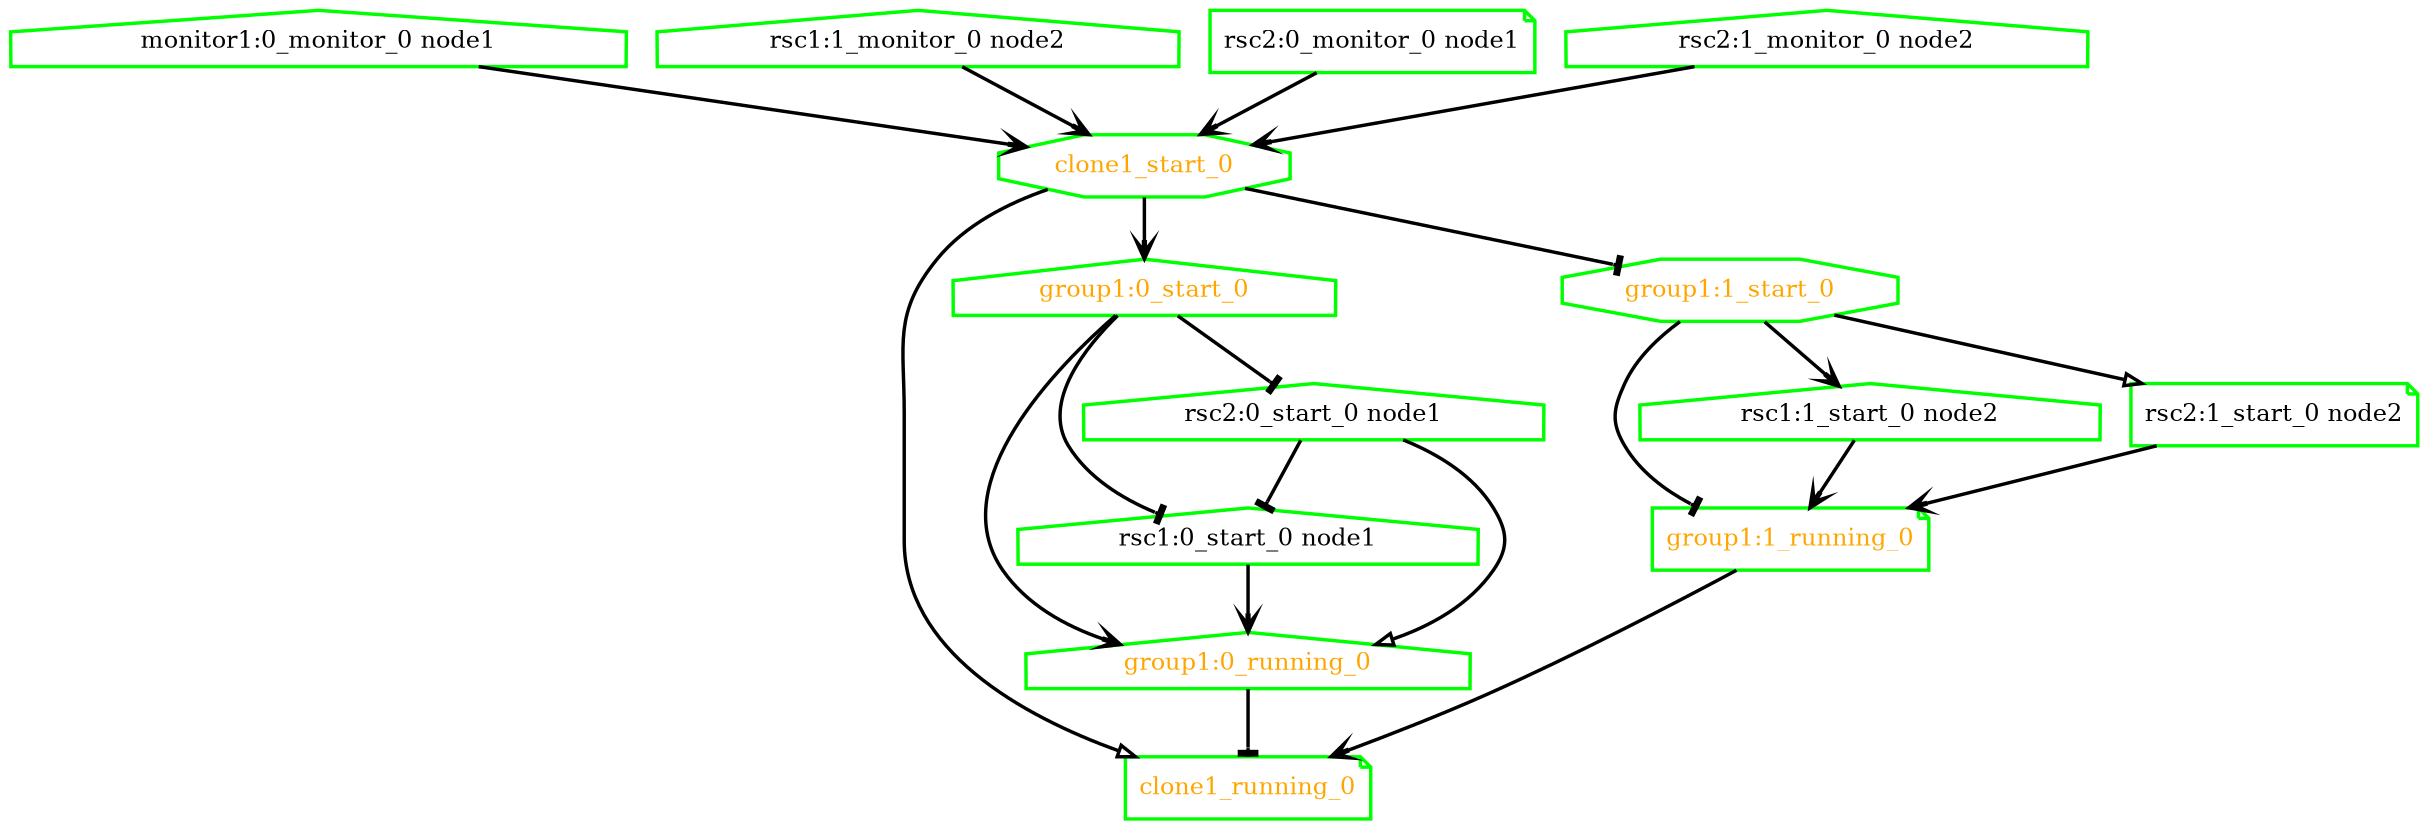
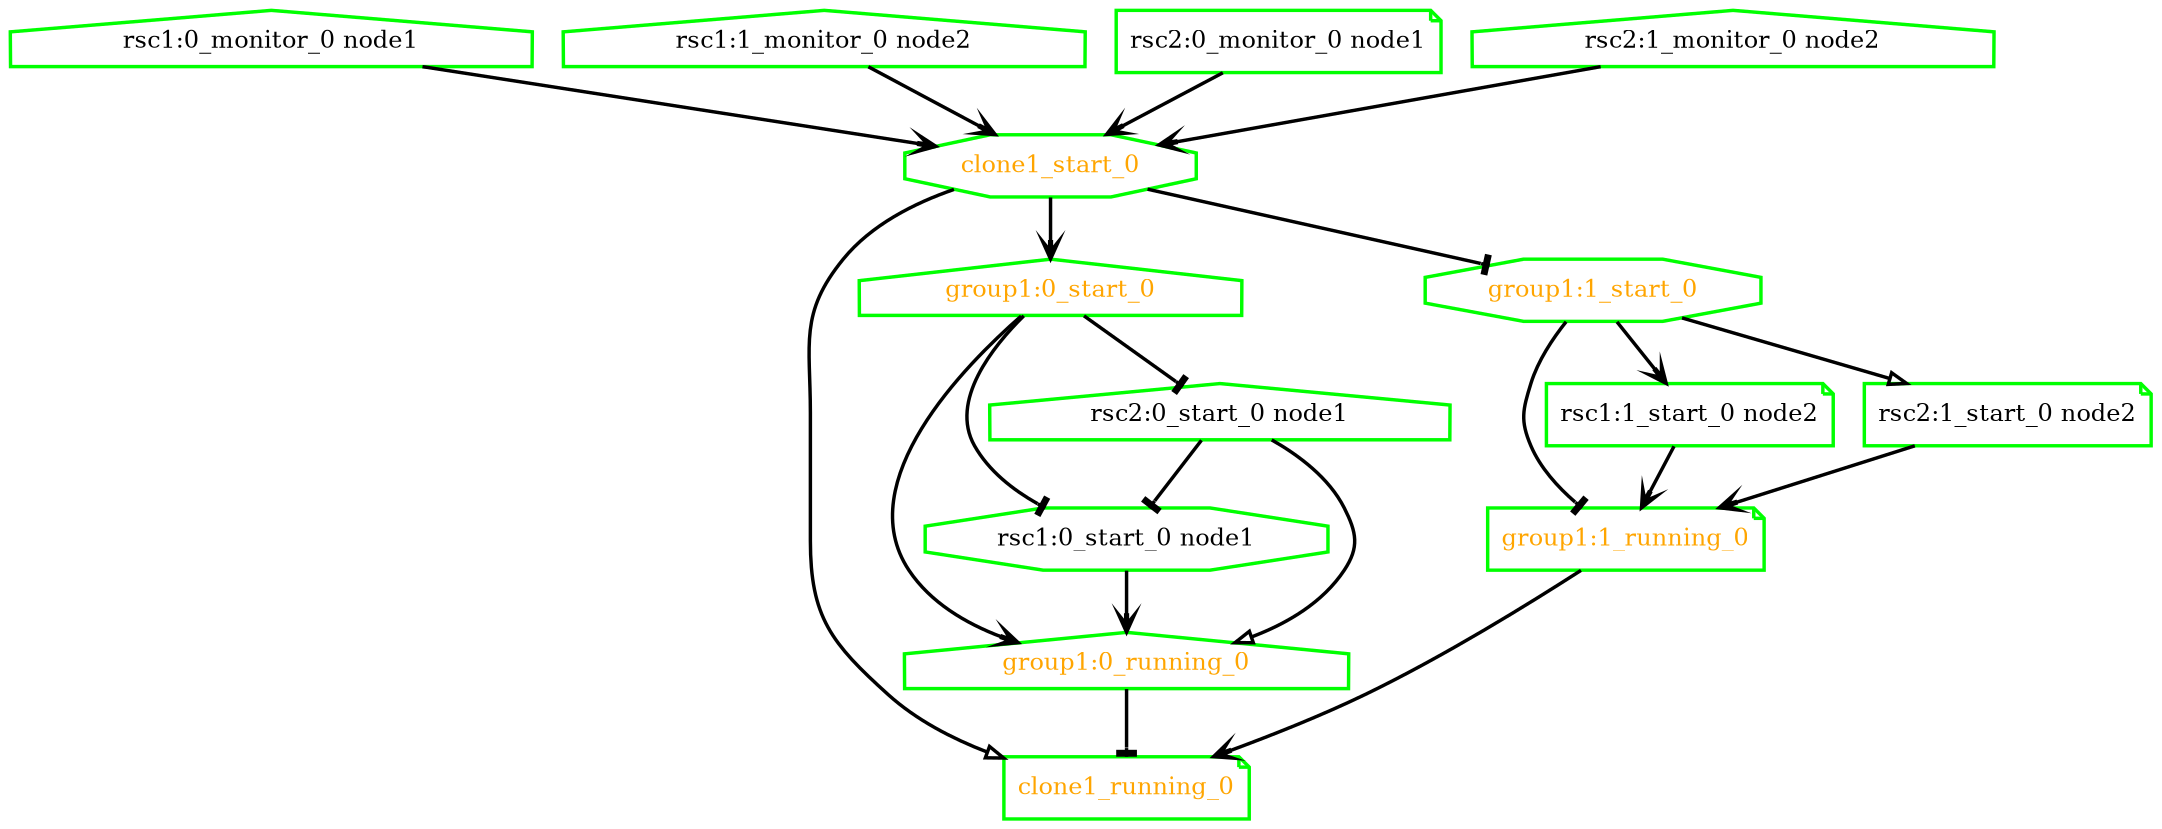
node "monitor1:0_monitor_0 node1": label "monitor1:0_monitor_0 node1" -> "rsc1:0_monitor_0 node1"
node "rsc1:1_start_0 node2": shape house -> note
node "rsc1:0_start_0 node1": shape house -> octagon
